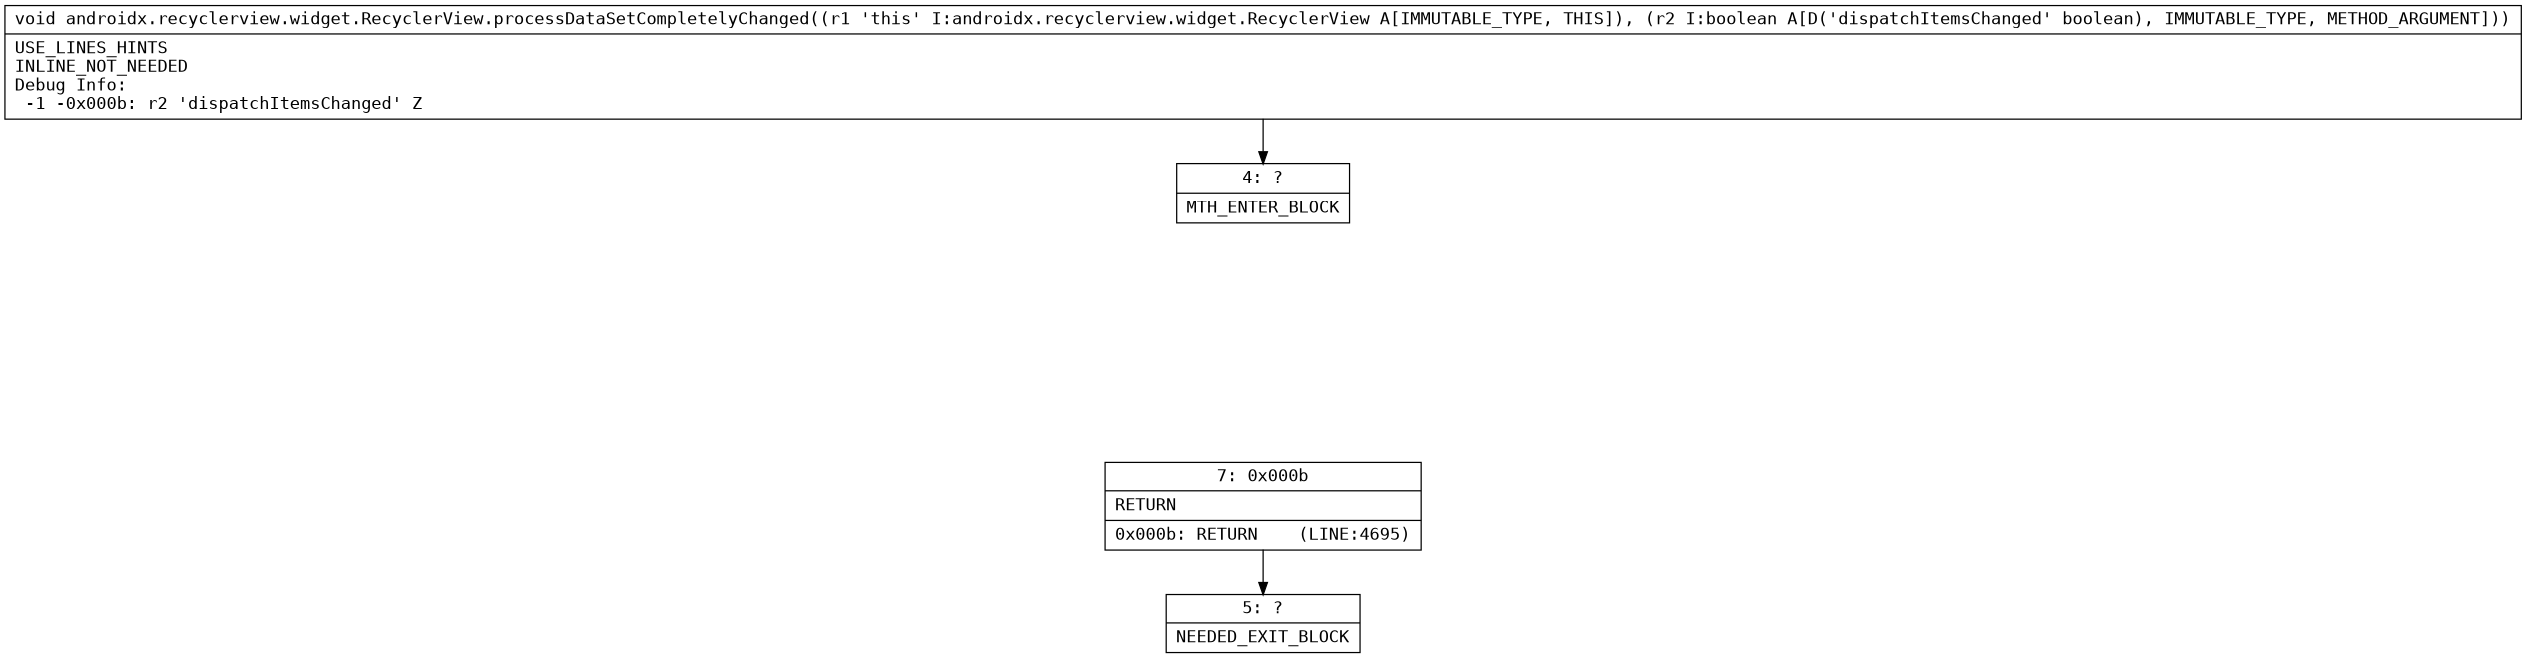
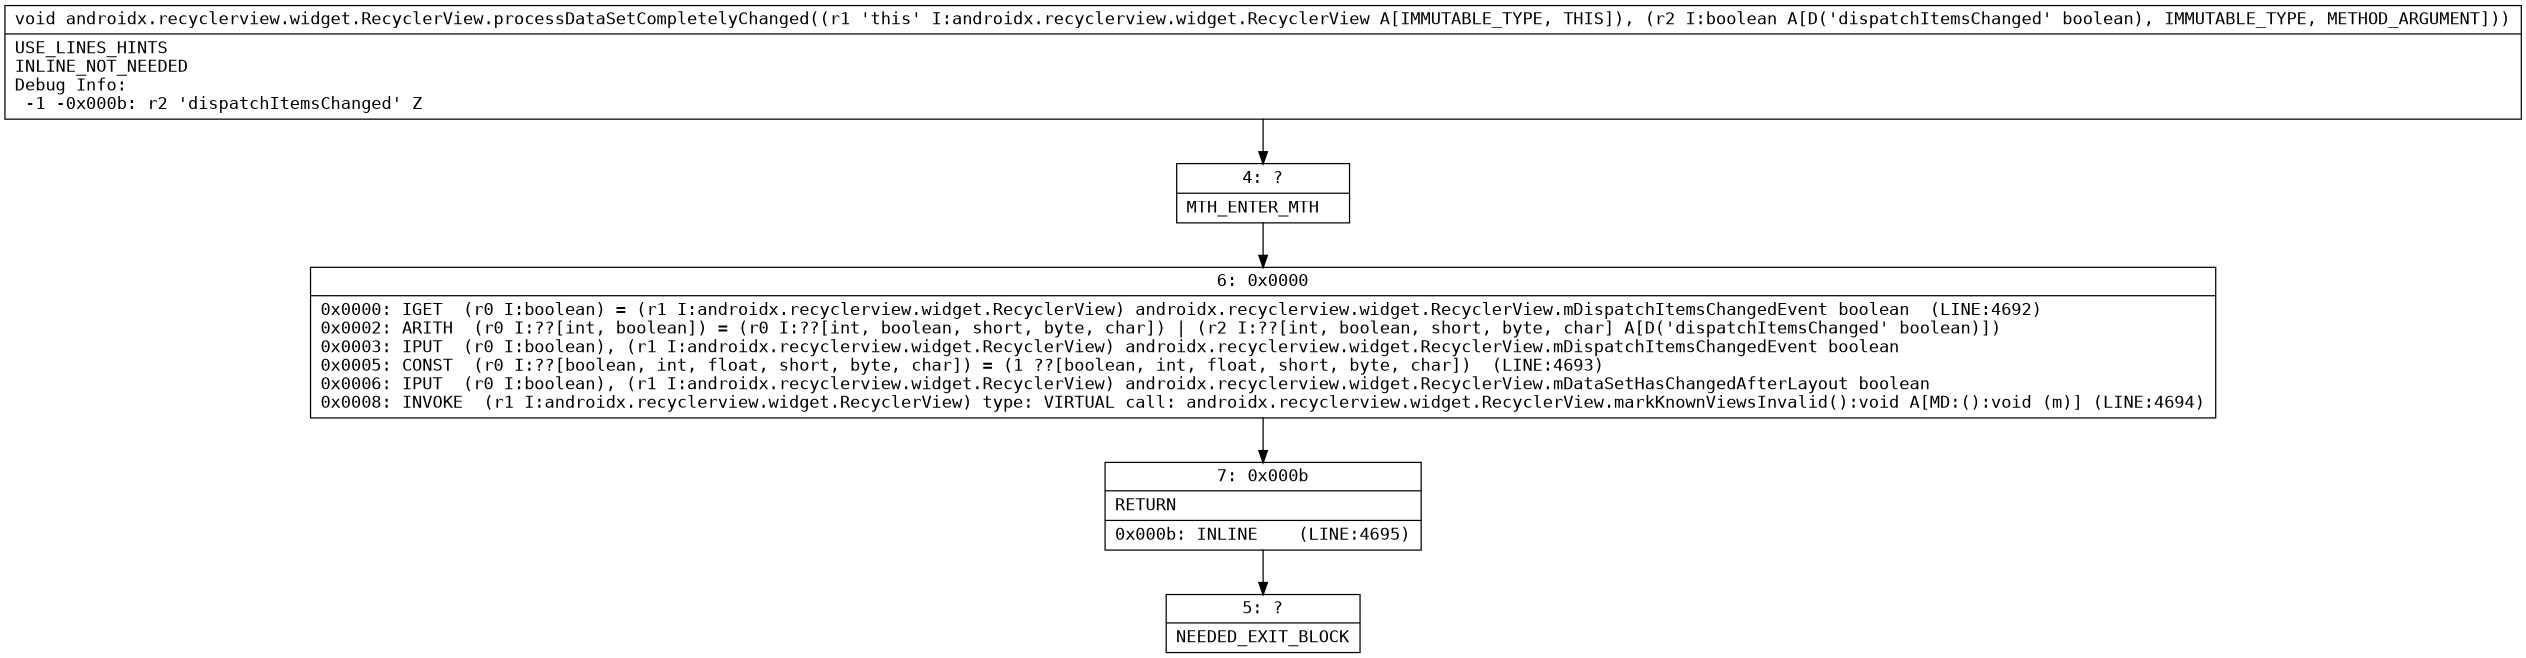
node "4: ?": text "MTH_ENTER_BLOCK" -> "MTH_ENTER_MTH"
node "6: 0x0000": added
node "7: 0x000b": text "0x000b: RETURN    (LINE:4695)" -> "0x000b: INLINE    (LINE:4695)"
